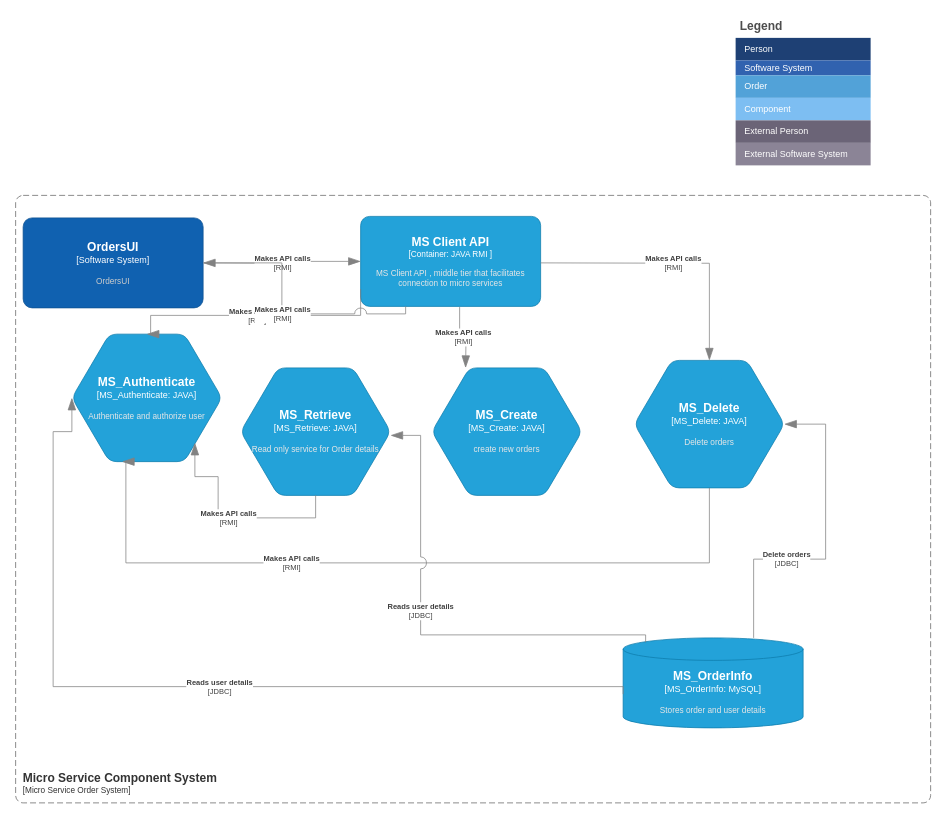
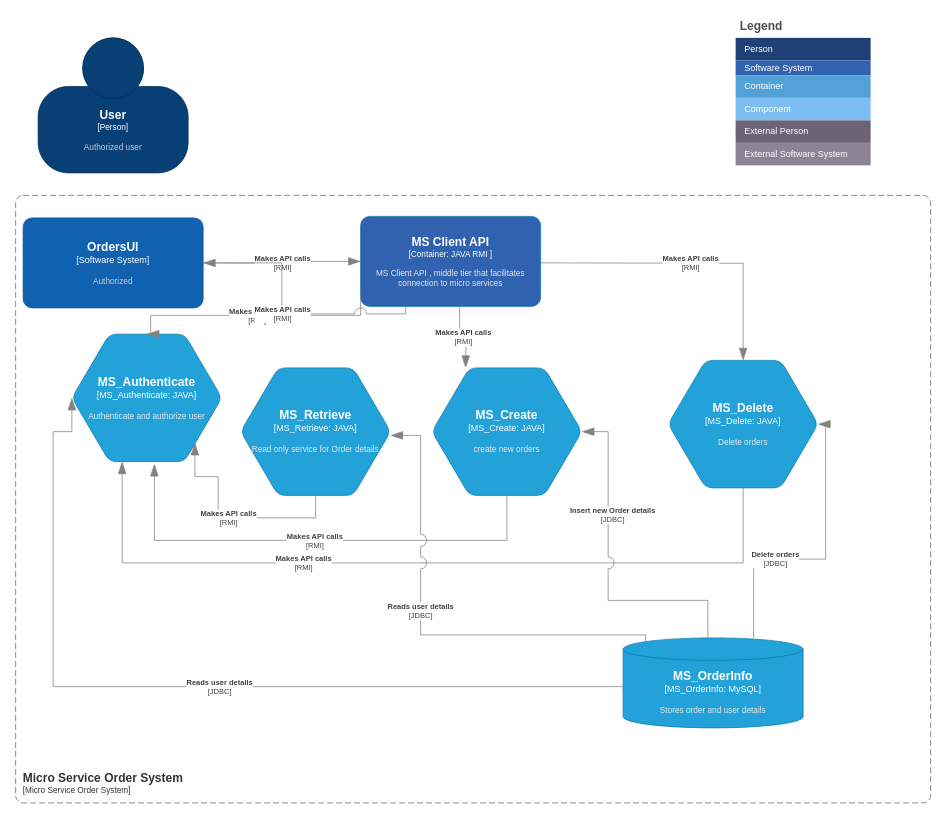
node "Order": label "Order" -> "Container"
node "User [Person] Authorized user": added
node "MS Client API [Container: JAVA RMI ] MS Client API , middle tier that facilitates connection to micro services": fillcolor #23a2d9 -> #3162af
node "OrdersUI [Software System] OrdersUI": label "OrdersUI [Software System] OrdersUI" -> "OrdersUI [Software System] Authorized"
node "MS_Delete [MS_Delete: JAVA] Delete orders": moved (709, 424) -> (743, 424)
edge "MS_OrderInfo [MS_OrderInfo: MySQL] Stores order and user details" -> "MS_Create [MS_Create: JAVA] create new orders": added, label "Insert new Order details [JDBC]"
edge "MS_Create [MS_Create: JAVA] create new orders" -> "MS_Authenticate [MS_Authenticate: JAVA] Authenticate and authorize user": added, label "Makes API calls [RMI]"
node "Micro Service Component System [Micro Service Order System]": label "Micro Service Component System [Micro Service Order System]" -> "Micro Service Order System [Micro Service Order System]"
